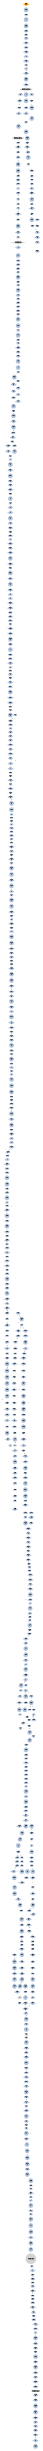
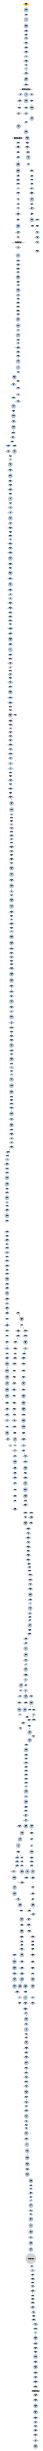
node "0x00489aa3 movl": removed
node "0x00489907 movw": removed
node "0x00489cf1 ret": removed
